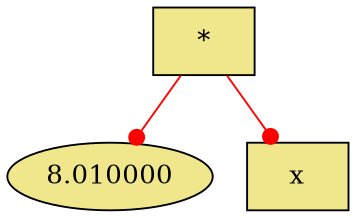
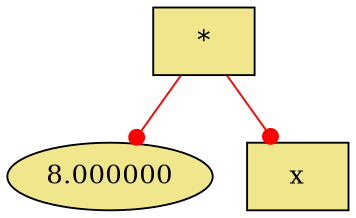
node "8.010000": label "8.010000" -> "8.000000"
